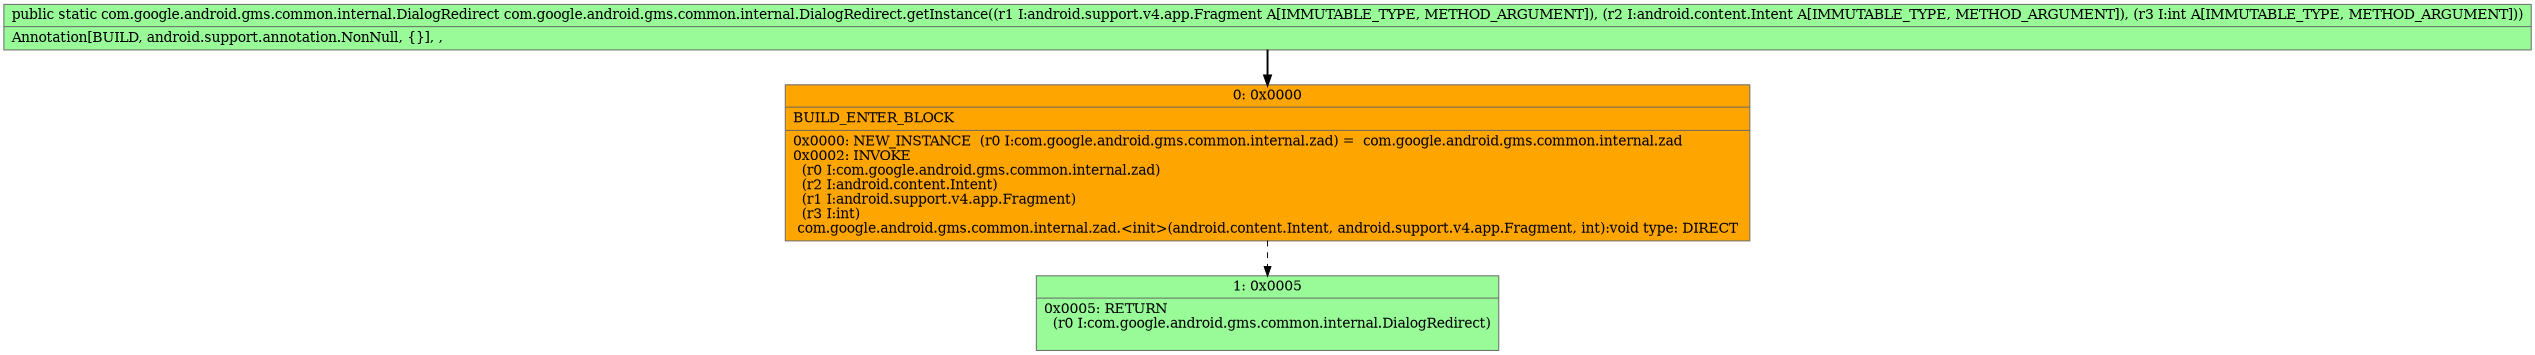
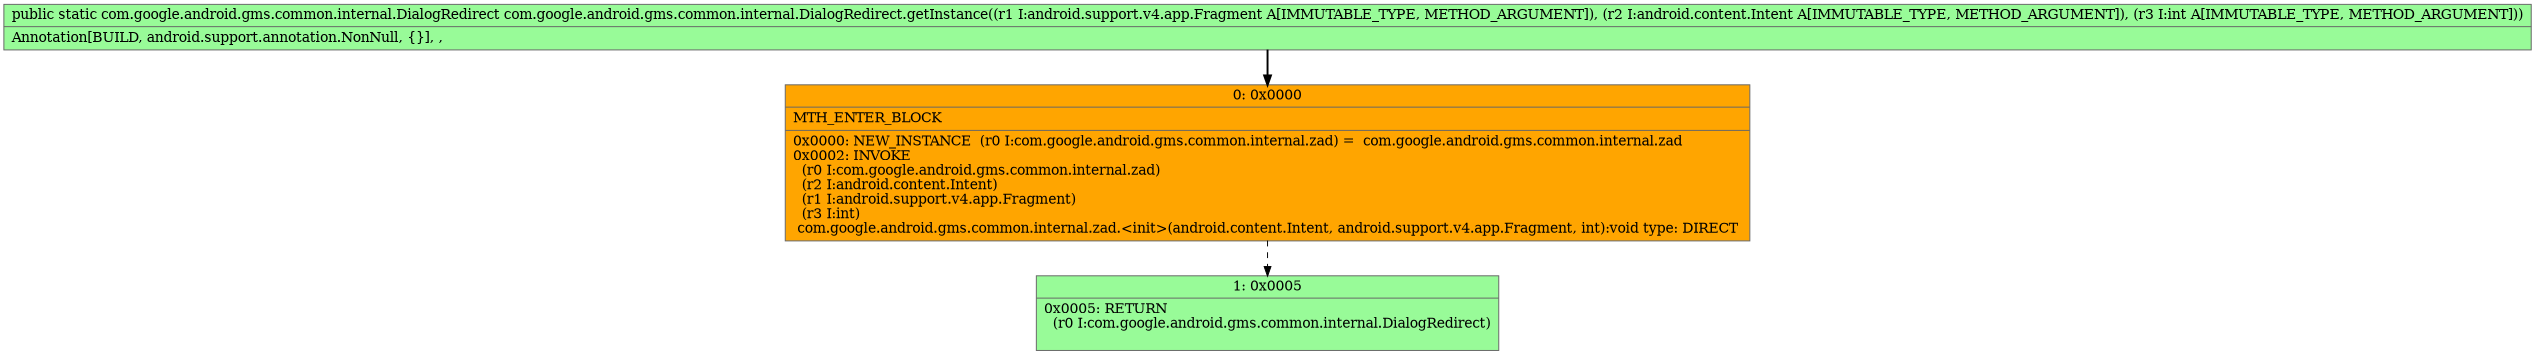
node "0: 0x0000": text "BUILD_ENTER_BLOCK" -> "MTH_ENTER_BLOCK"
